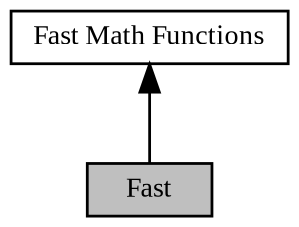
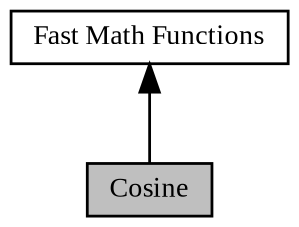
node "Fast": label "Fast" -> "Cosine"
